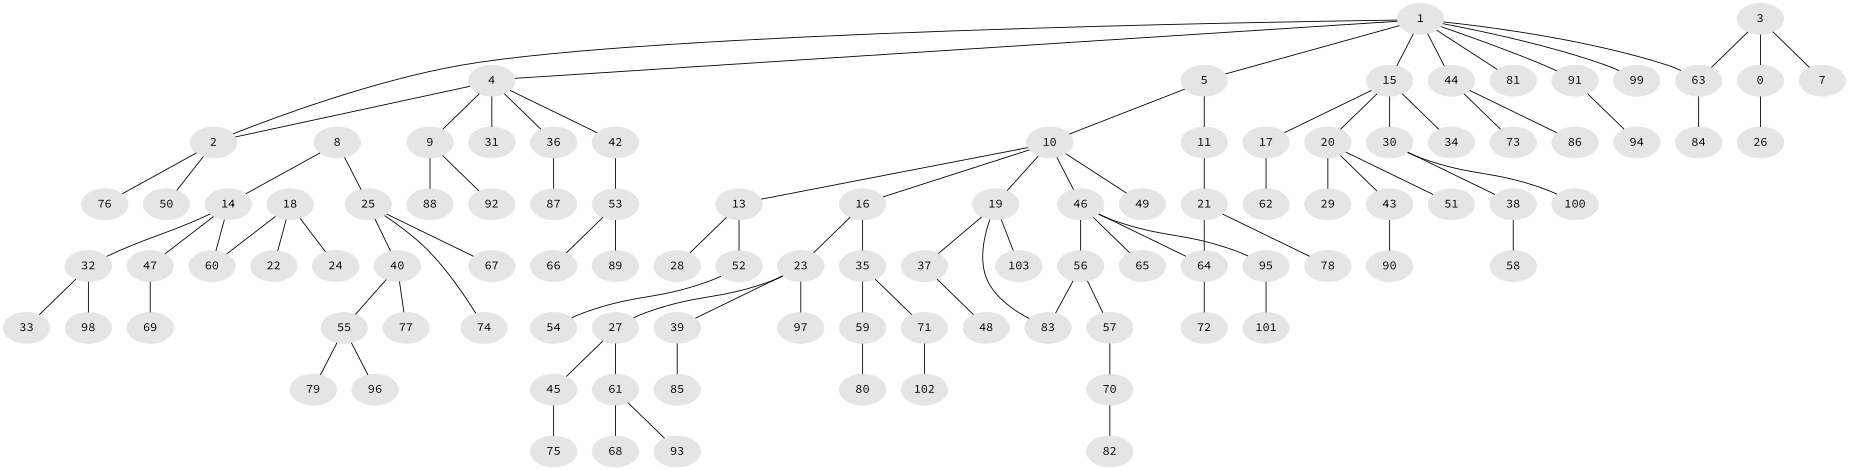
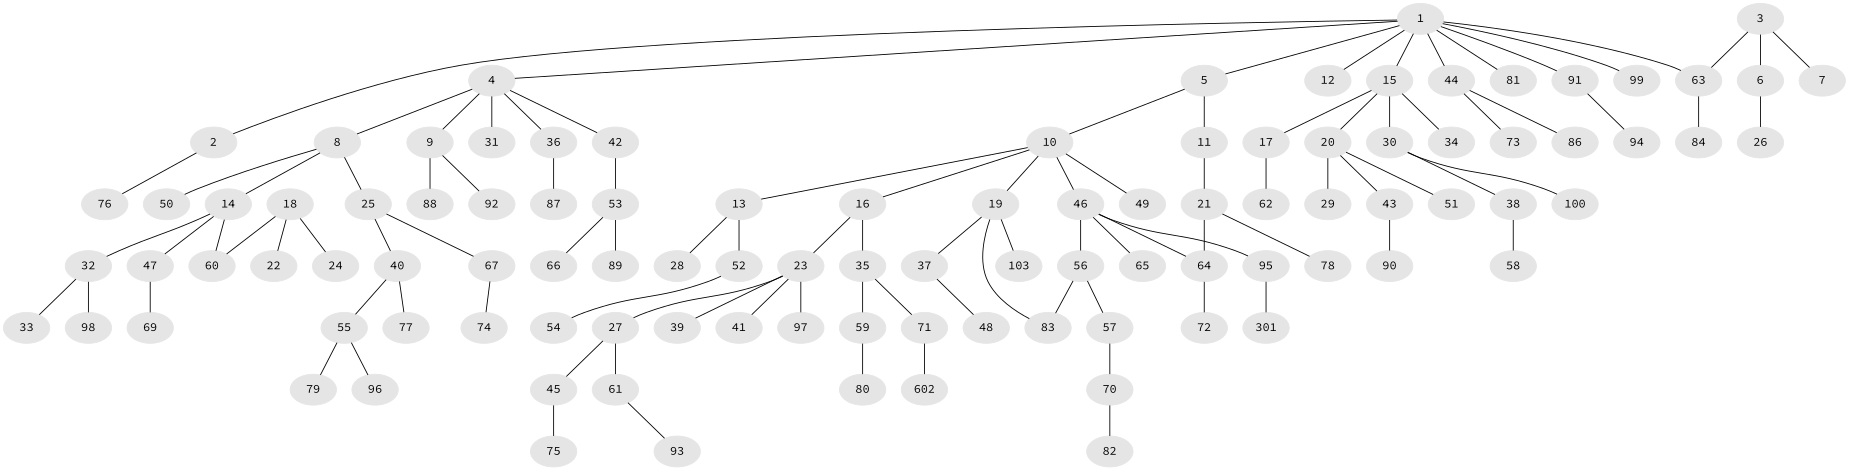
node "12": added
node "0": label "0" -> "6"
edge "4" -- "2": now "4" -- "8"
edge "2" -- "50": now "8" -- "50"
edge "25" -- "74": now "67" -- "74"
node "41": added
node "101": label "101" -> "301"
node "85": removed
node "102": label "102" -> "602"
node "68": removed
